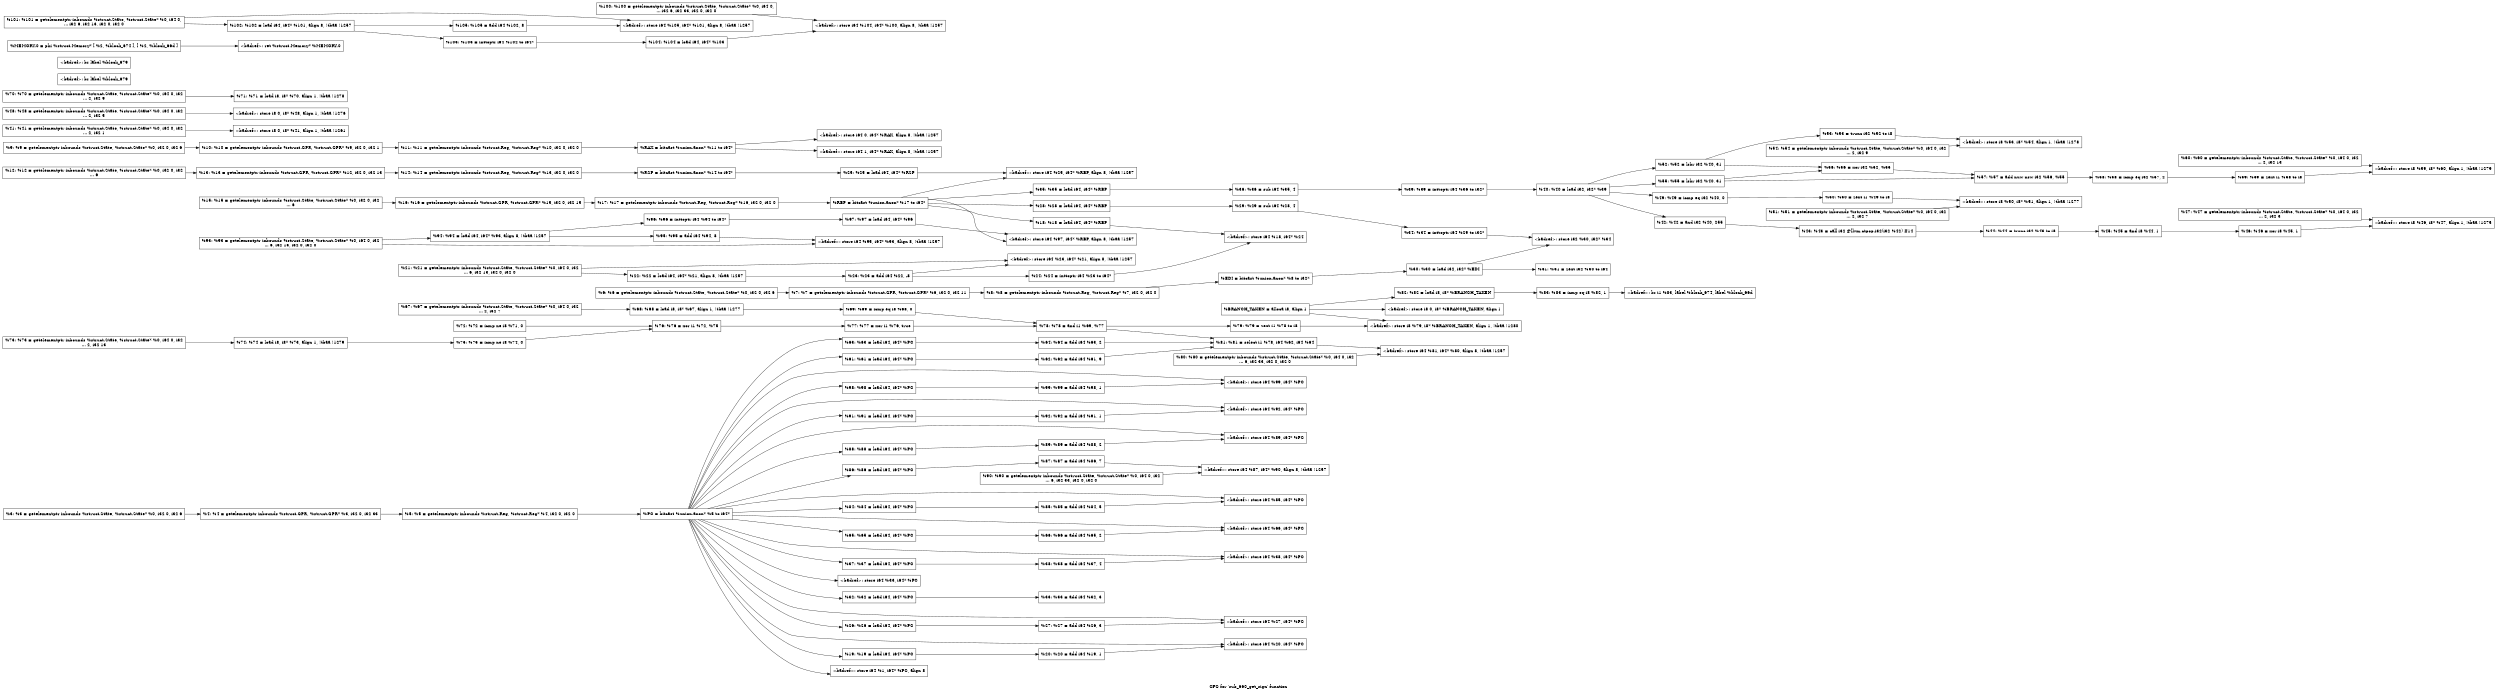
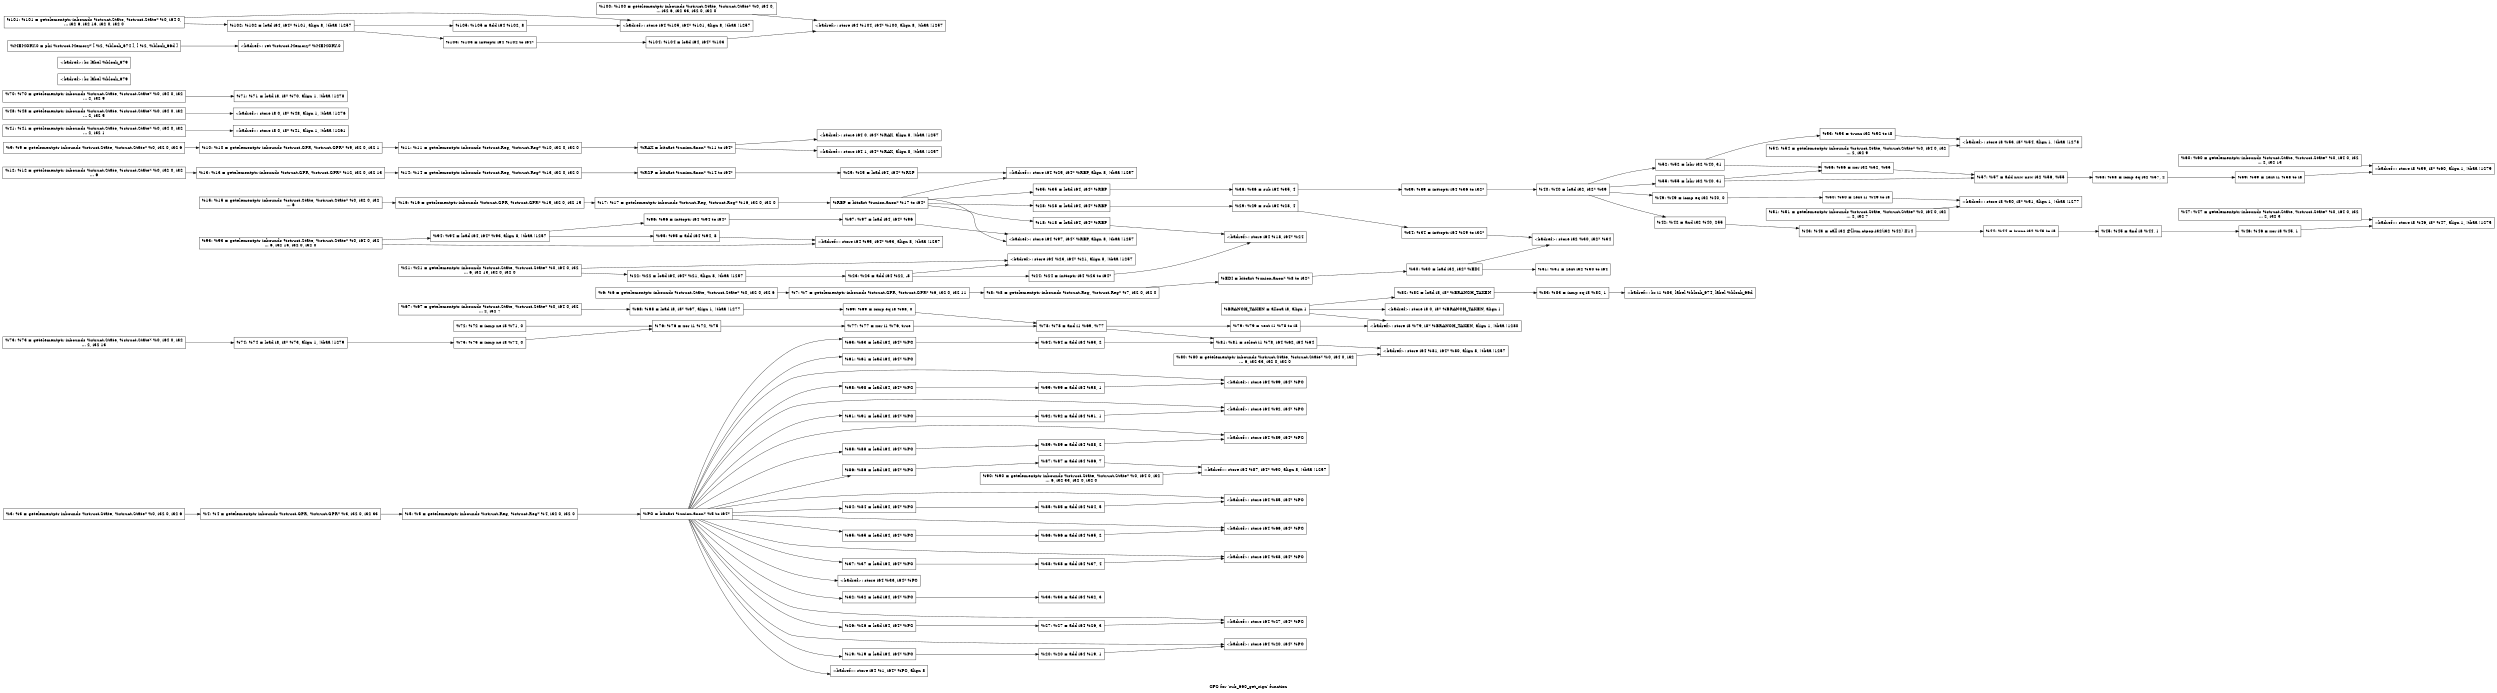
node "%62: %62 = add i64 %61, 9": removed
